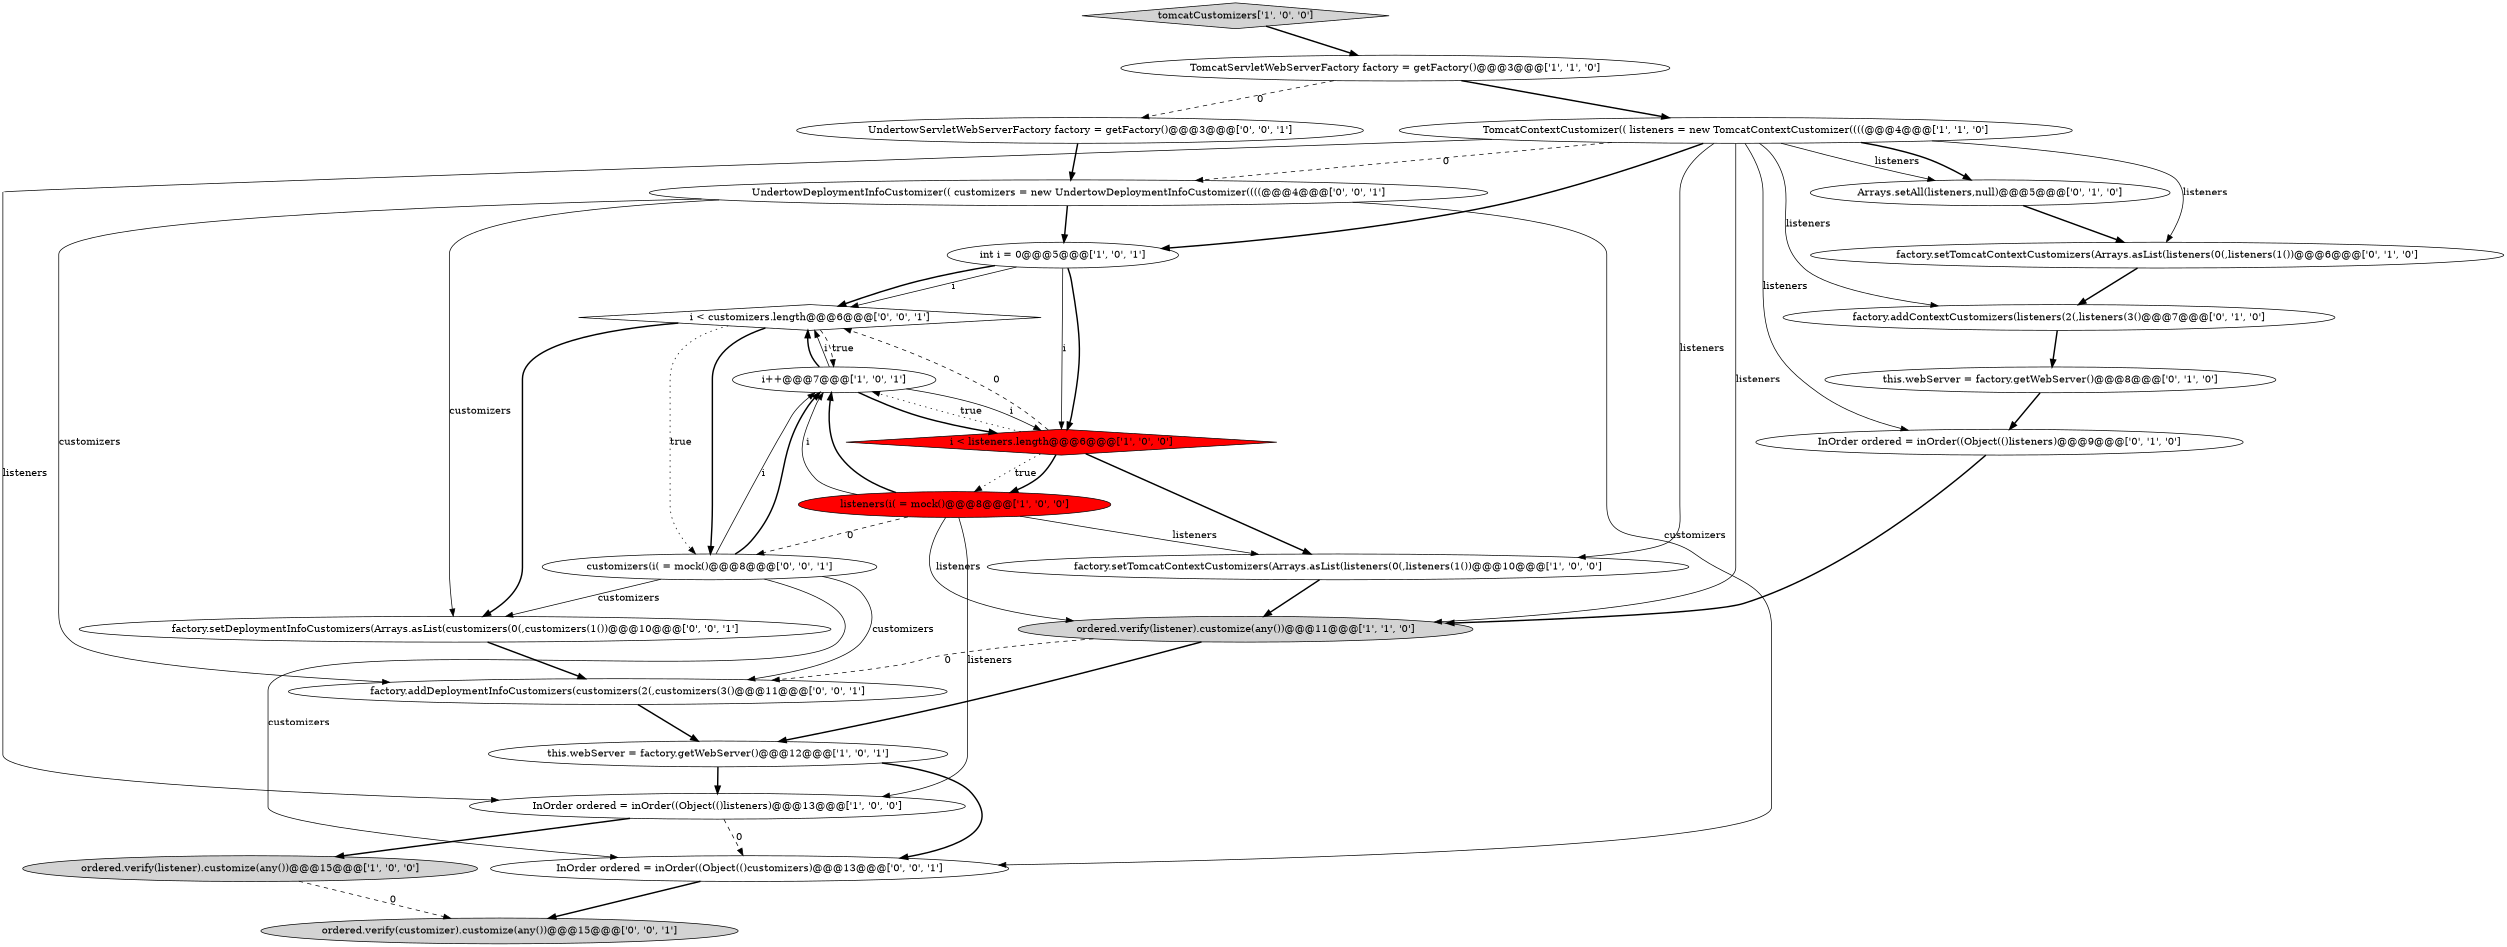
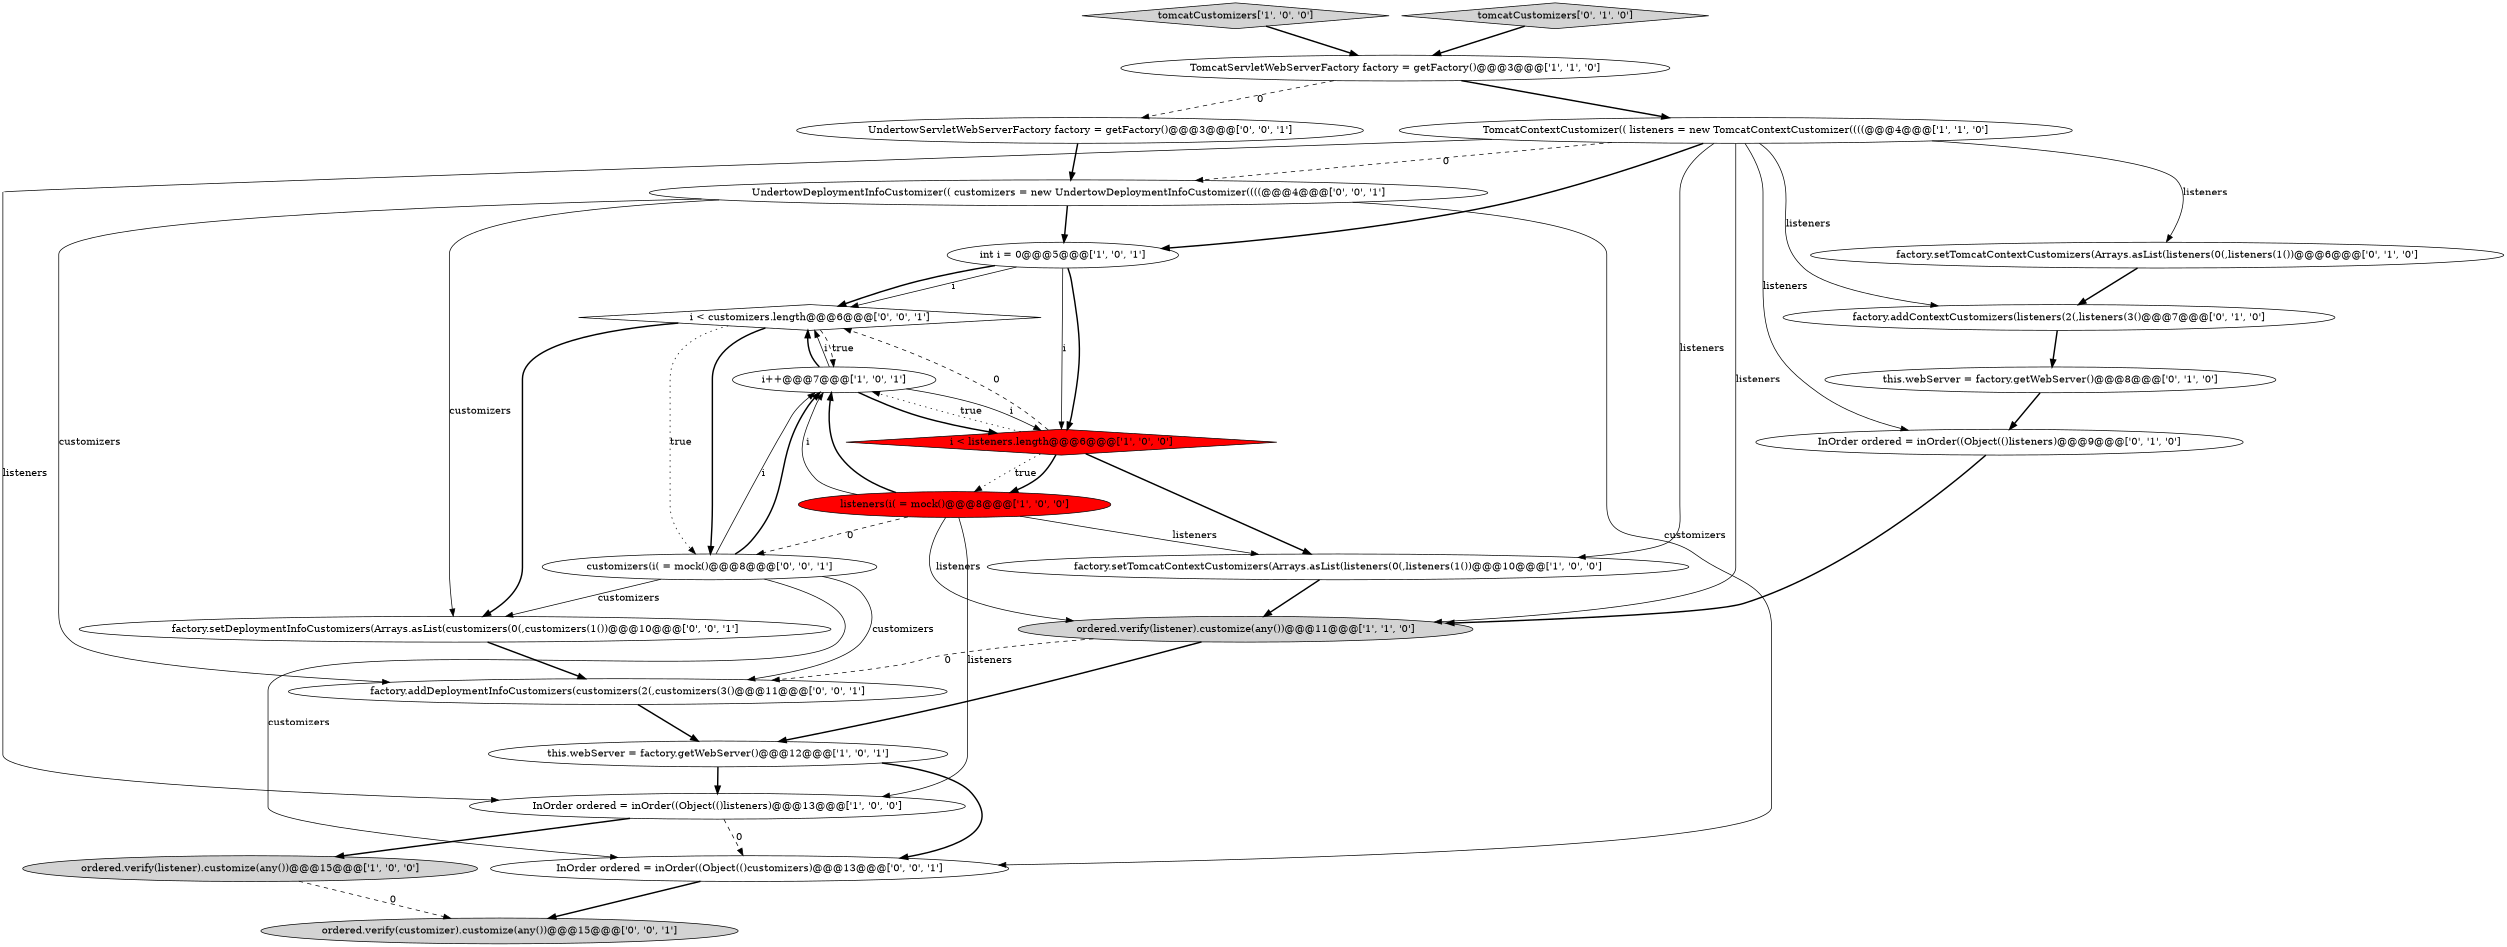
node "tomcatCustomizers['0', '1', '0']": added
node "Arrays.setAll(listeners,null)@@@5@@@['0', '1', '0']": removed
